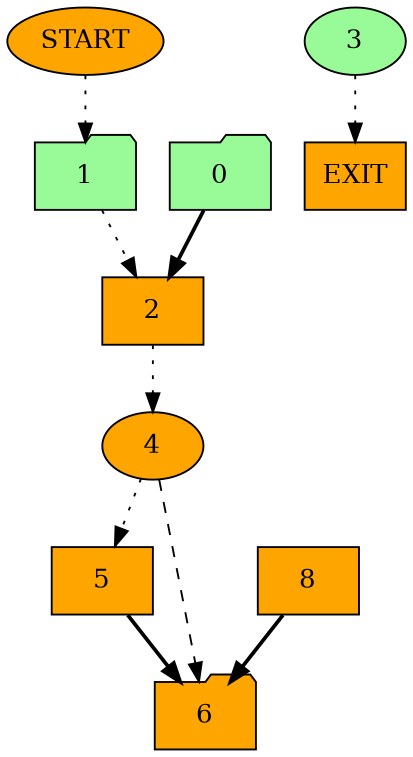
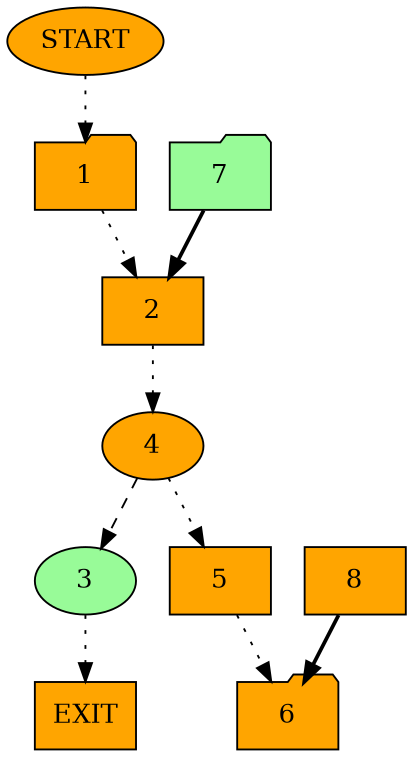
node "1": fillcolor palegreen -> orange
node "0": label "0" -> "7"
edge "4" -> "6": now "4" -> "3"
edge "5" -> "6": style bold -> dotted
